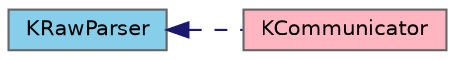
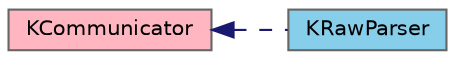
edge "KCommunicator" -> "KRawParser": reversed
